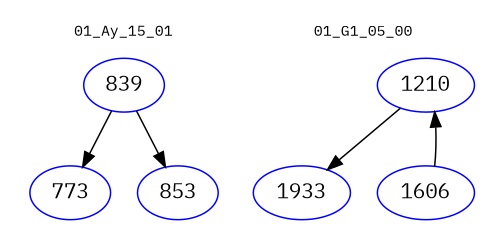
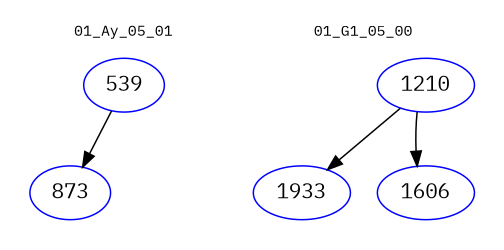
cluster "01_Ay_15_01": label "01_Ay_15_01" -> "01_Ay_05_01"
node "839": label "839" -> "539"
edge "1606" -> "1210": reversed
node "773": label "773" -> "873"
node "853": removed
